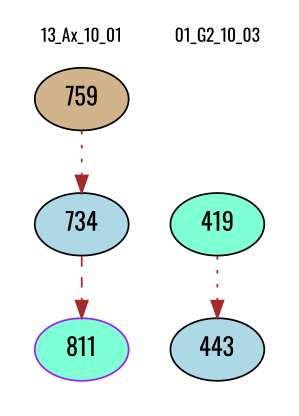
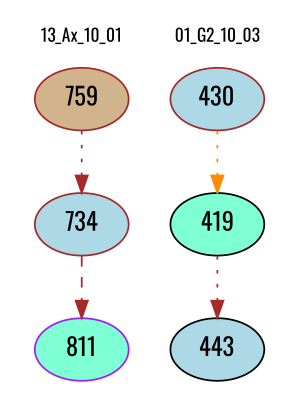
node "759": color black -> brown
node "430": added
node "734": color black -> brown
